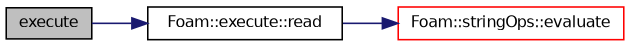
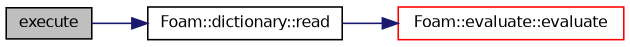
node "Foam::execute::read": label "Foam::execute::read" -> "Foam::dictionary::read"
node "Foam::stringOps::evaluate": label "Foam::stringOps::evaluate" -> "Foam::evaluate::evaluate"
